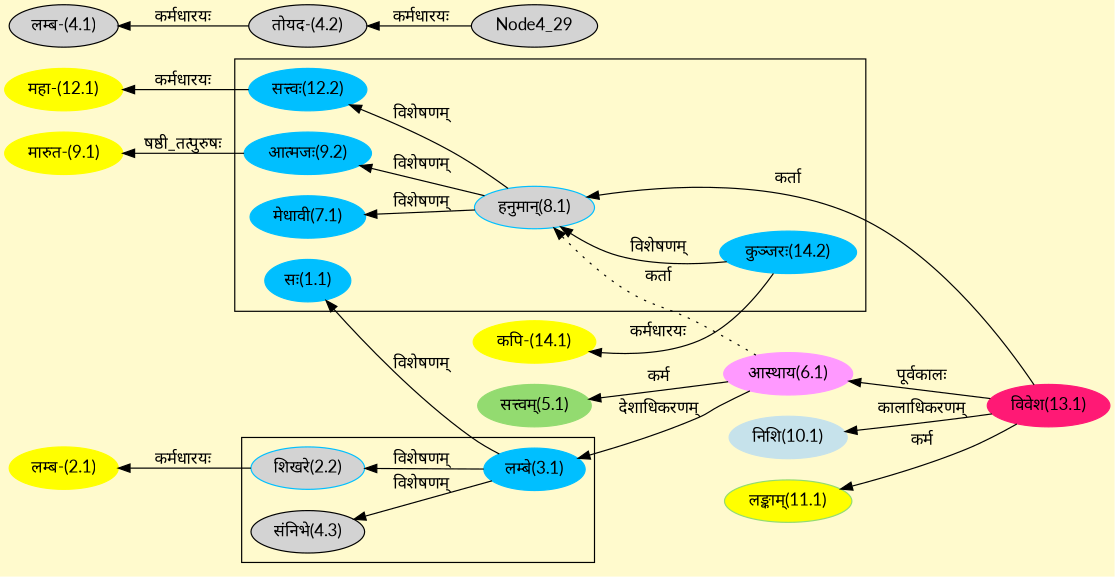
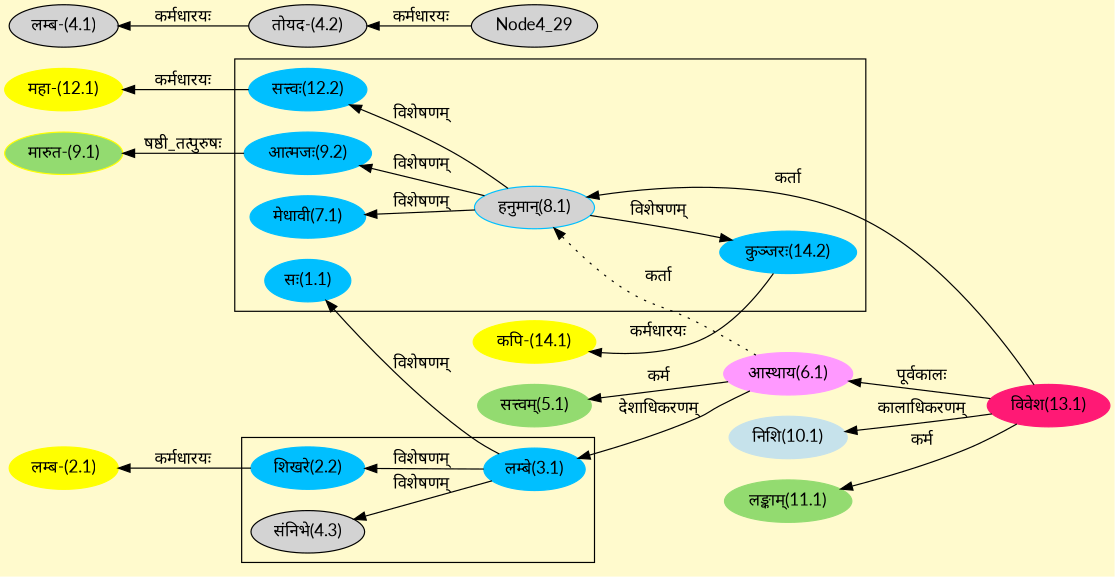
node "मारुत-(9.1)": fillcolor #ffff00 -> #93db70
edge "कुञ्जरः(14.2)" -> "हनुमान्(8.1)": reversed
node "शिखरे(2.2)": fillcolor lightgrey -> #00bfff
node "लङ्काम्(11.1)": fillcolor #ffff00 -> #93db70
